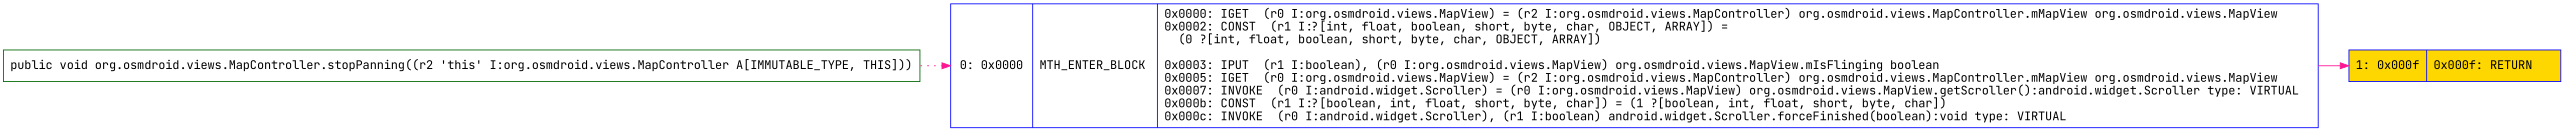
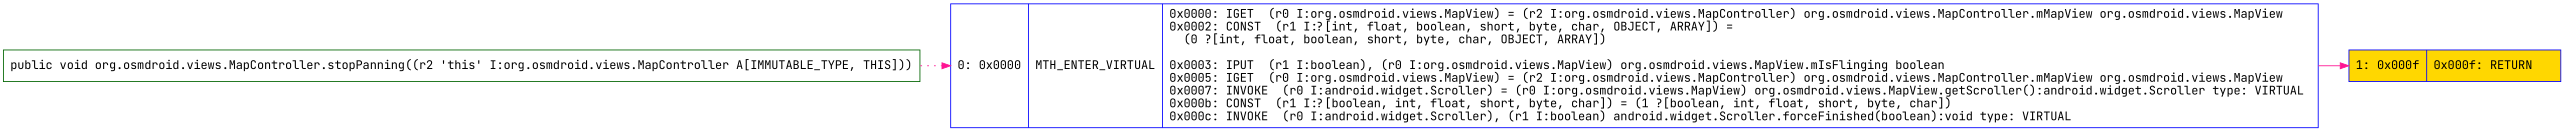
node "0: 0x0000": text "MTH_ENTER_BLOCK" -> "MTH_ENTER_VIRTUAL"
